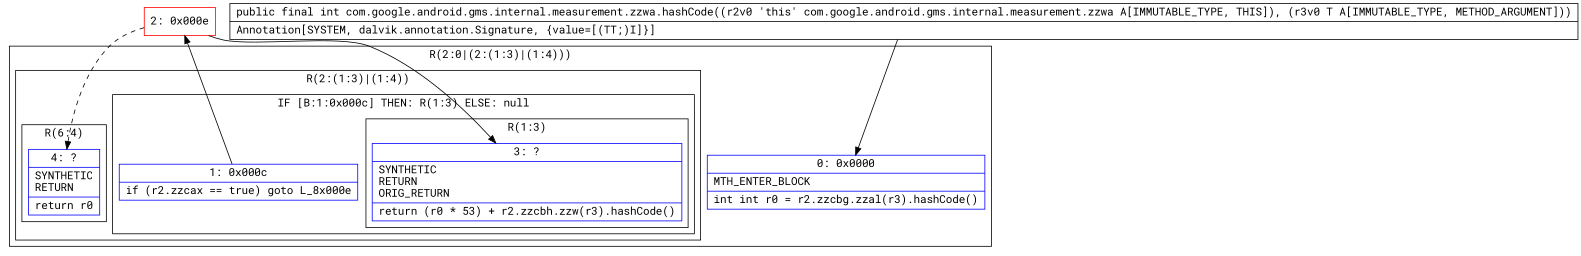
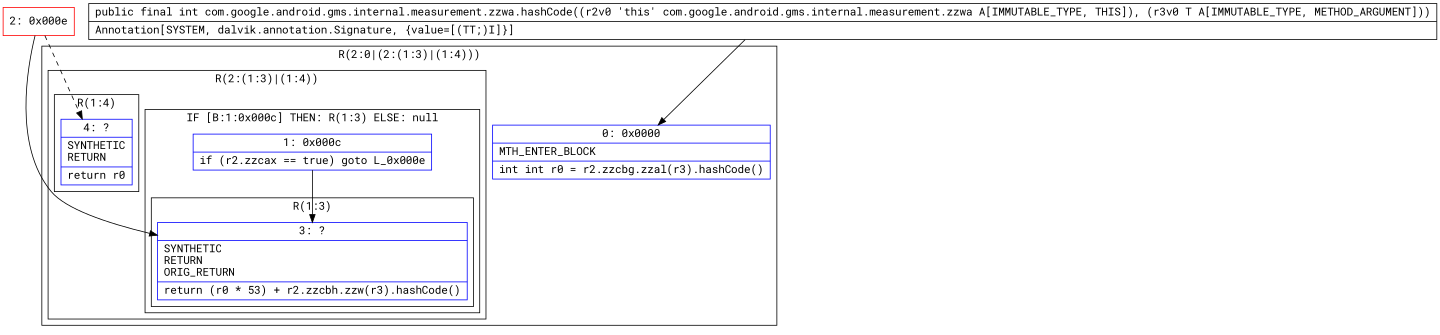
edge "1: 0x000c" -> "2: 0x000e": now "1: 0x000c" -> "3: ?"
cluster "R(6:4)": label "R(6:4)" -> "R(1:4)"
node "1: 0x000c": text "if (r2.zzcax == true) goto L_8x000e" -> "if (r2.zzcax == true) goto L_0x000e"
